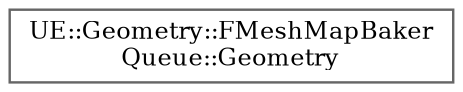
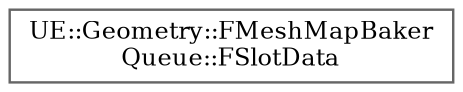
node "UE::Geometry::FMeshMapBaker Queue::Geometry": label "UE::Geometry::FMeshMapBaker Queue::Geometry" -> "UE::Geometry::FMeshMapBaker Queue::FSlotData"
